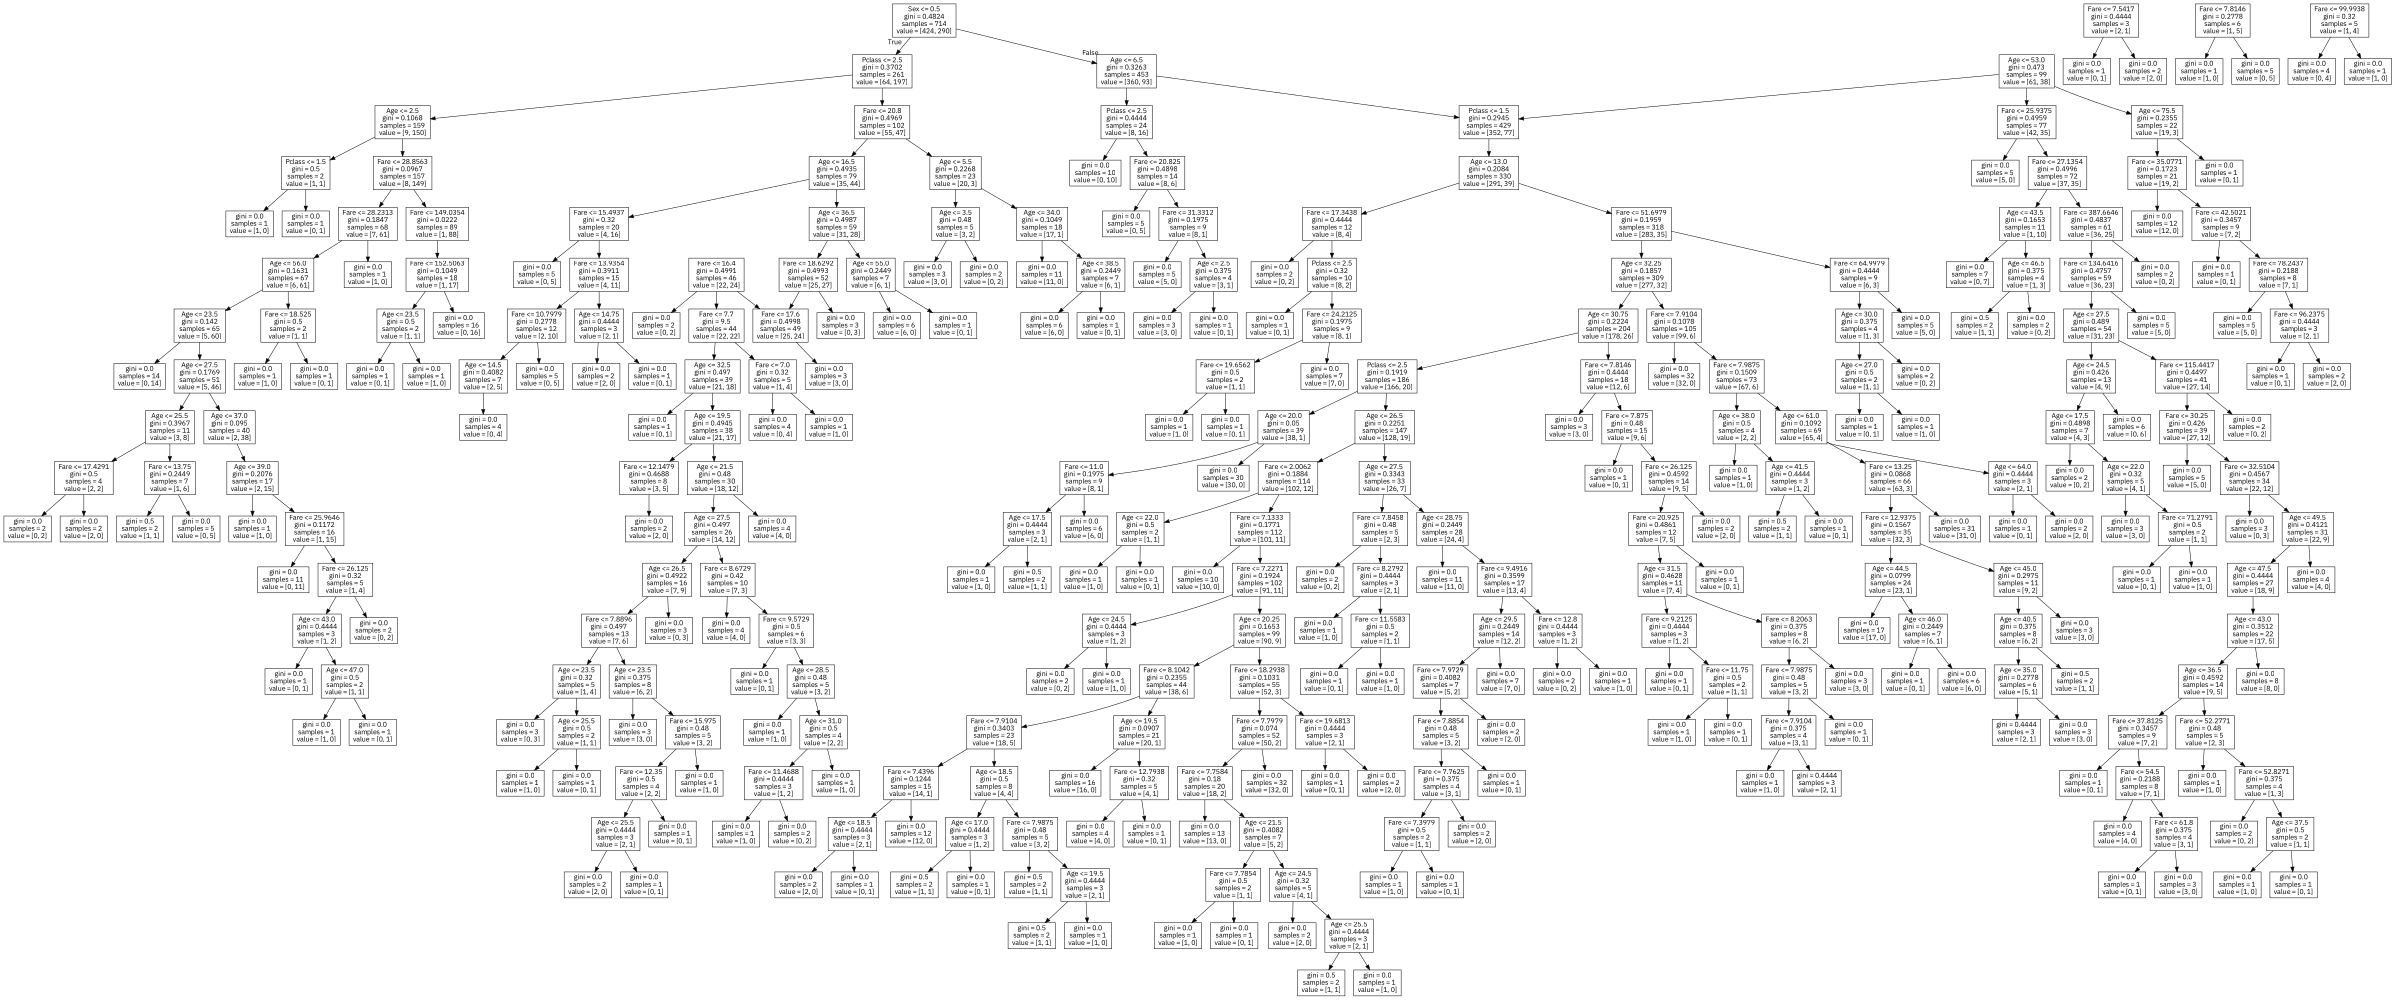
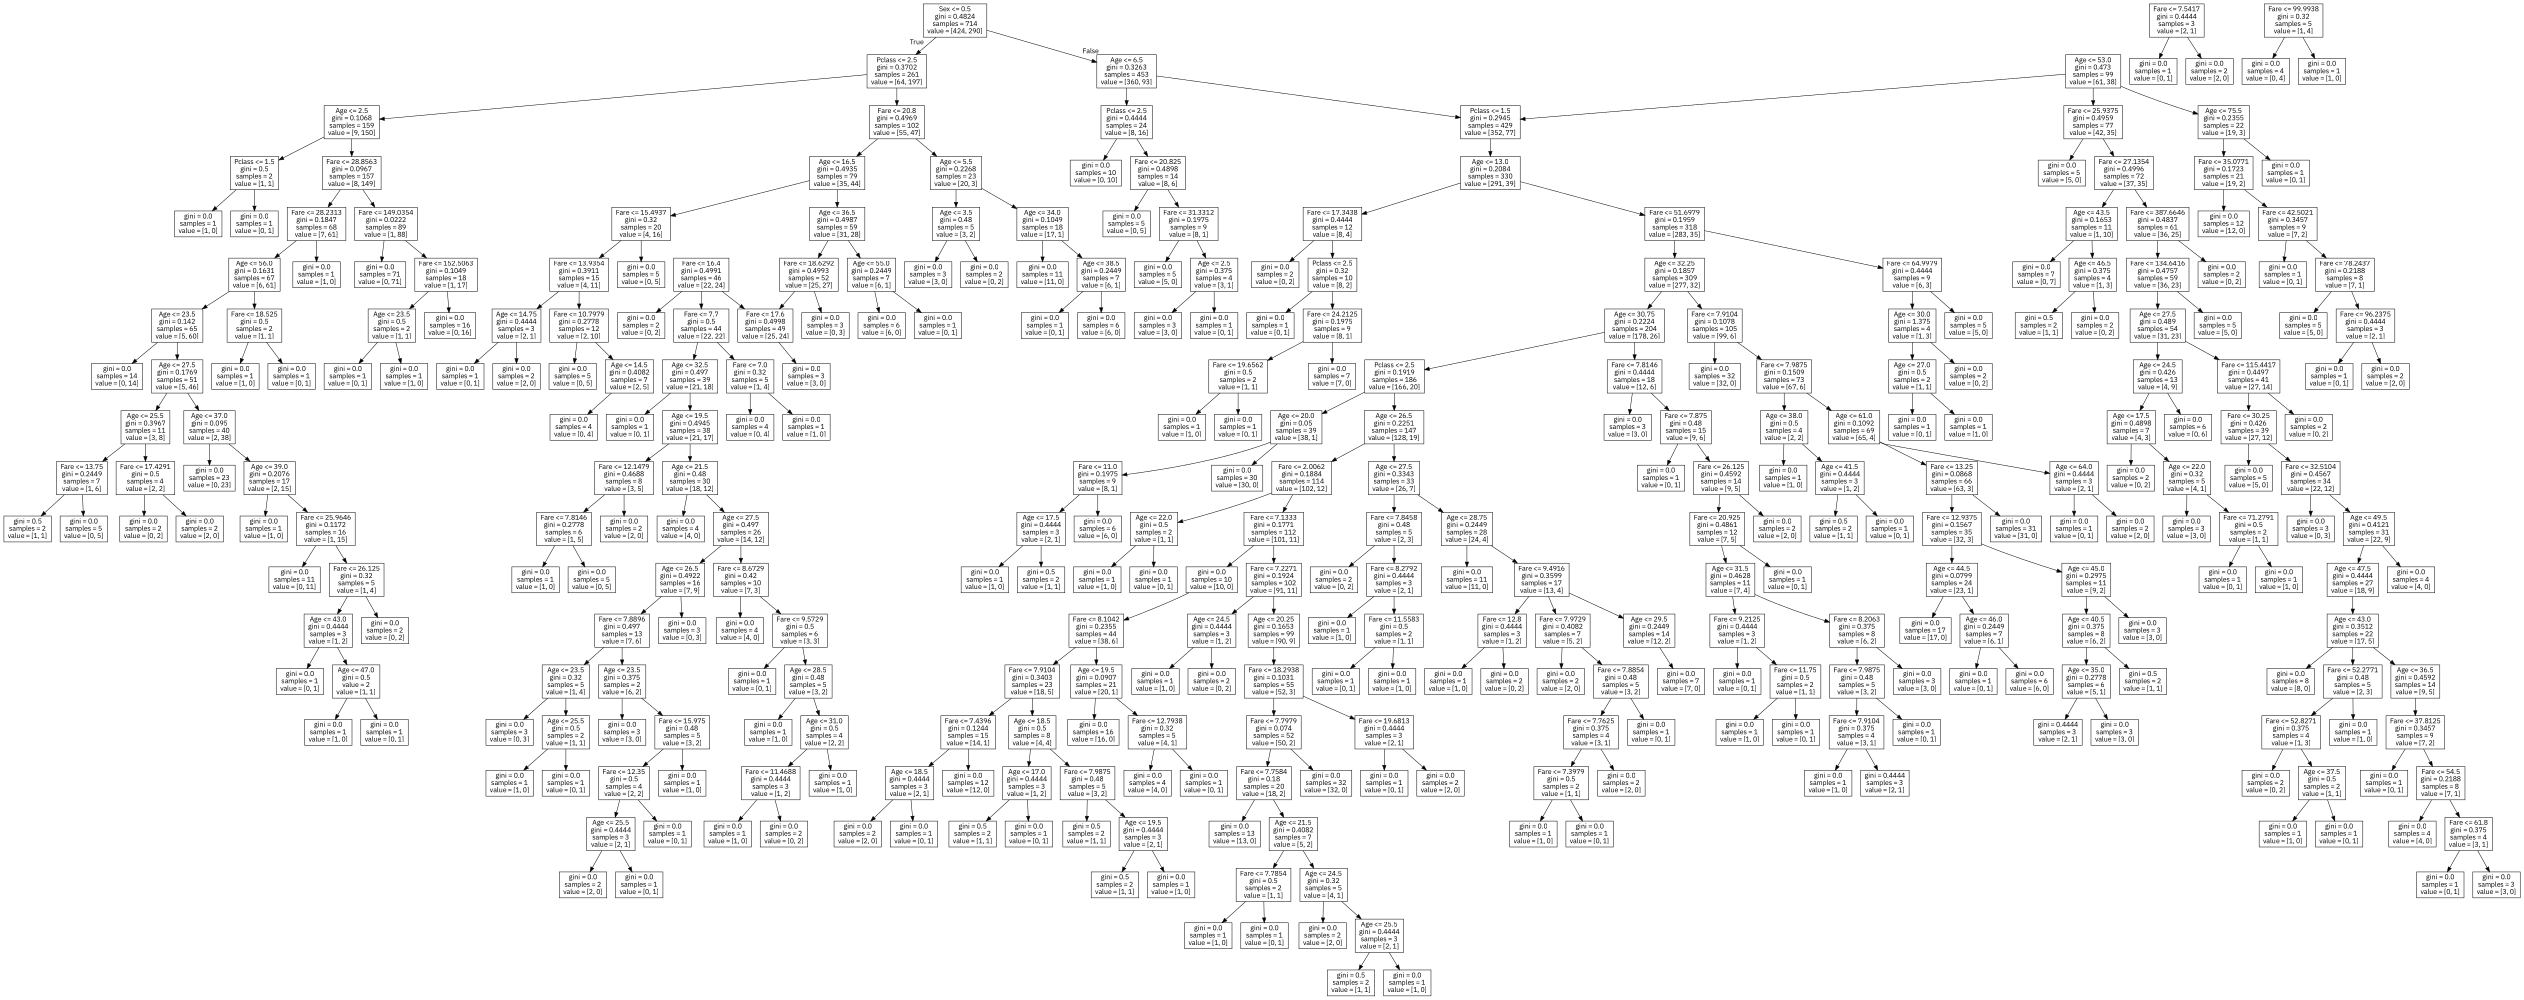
node "gini = 0.0 samples = 71 value = [0, 71]": added
node "Fare <= 7.7 gini = 9.5 samples = 44 value = [22, 22]": label "Fare <= 7.7 gini = 9.5 samples = 44 value = [22, 22]" -> "Fare <= 7.7 gini = 0.5 samples = 44 value = [22, 22]"
node "Age <= 30.0 gini = 0.375 samples = 4 value = [1, 3]": label "Age <= 30.0 gini = 0.375 samples = 4 value = [1, 3]" -> "Age <= 30.0 gini = 1.375 samples = 4 value = [1, 3]"
node "gini = 0.0 samples = 23 value = [0, 23]": added
edge "Fare <= 12.1479 gini = 0.4688 samples = 8 value = [3, 5]" -> "Fare <= 7.8146 gini = 0.2778 samples = 6 value = [1, 5]": added
edge "Age <= 20.25 gini = 0.1653 samples = 99 value = [90, 9]" -> "Fare <= 8.1042 gini = 0.2355 samples = 44 value = [38, 6]": now "gini = 0.0 samples = 10 value = [10, 0]" -> "Fare <= 8.1042 gini = 0.2355 samples = 44 value = [38, 6]"
edge "Age <= 29.5 gini = 0.2449 samples = 14 value = [12, 2]" -> "Fare <= 7.9729 gini = 0.4082 samples = 7 value = [5, 2]": now "Fare <= 9.4916 gini = 0.3599 samples = 17 value = [13, 4]" -> "Fare <= 7.9729 gini = 0.4082 samples = 7 value = [5, 2]"
node "Age <= 47.0 gini = 0.5 samples = 2 value = [1, 1]": label "Age <= 47.0 gini = 0.5 samples = 2 value = [1, 1]" -> "Age <= 47.0 gini = 0.5 value = 2 value = [1, 1]"
node "Age <= 23.5 gini = 0.375 samples = 8 value = [6, 2]": label "Age <= 23.5 gini = 0.375 samples = 8 value = [6, 2]" -> "Age <= 23.5 gini = 0.375 samples = 2 value = [6, 2]"
edge "Age <= 36.5 gini = 0.4592 samples = 14 value = [9, 5]" -> "Fare <= 52.2771 gini = 0.48 samples = 5 value = [2, 3]": now "Age <= 43.0 gini = 0.3512 samples = 22 value = [17, 5]" -> "Fare <= 52.2771 gini = 0.48 samples = 5 value = [2, 3]"
